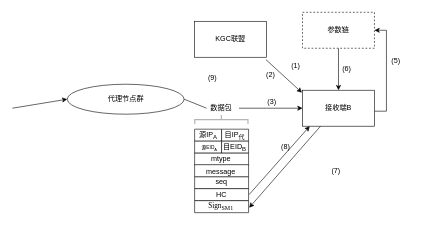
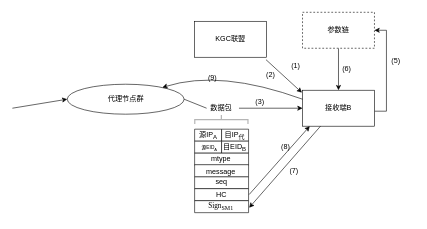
edge "接收端B" -> "代理节点群": added
node "(3)": moved (272, 102) -> (260, 102)
node "(7)": moved (336, 171) -> (294, 171)
